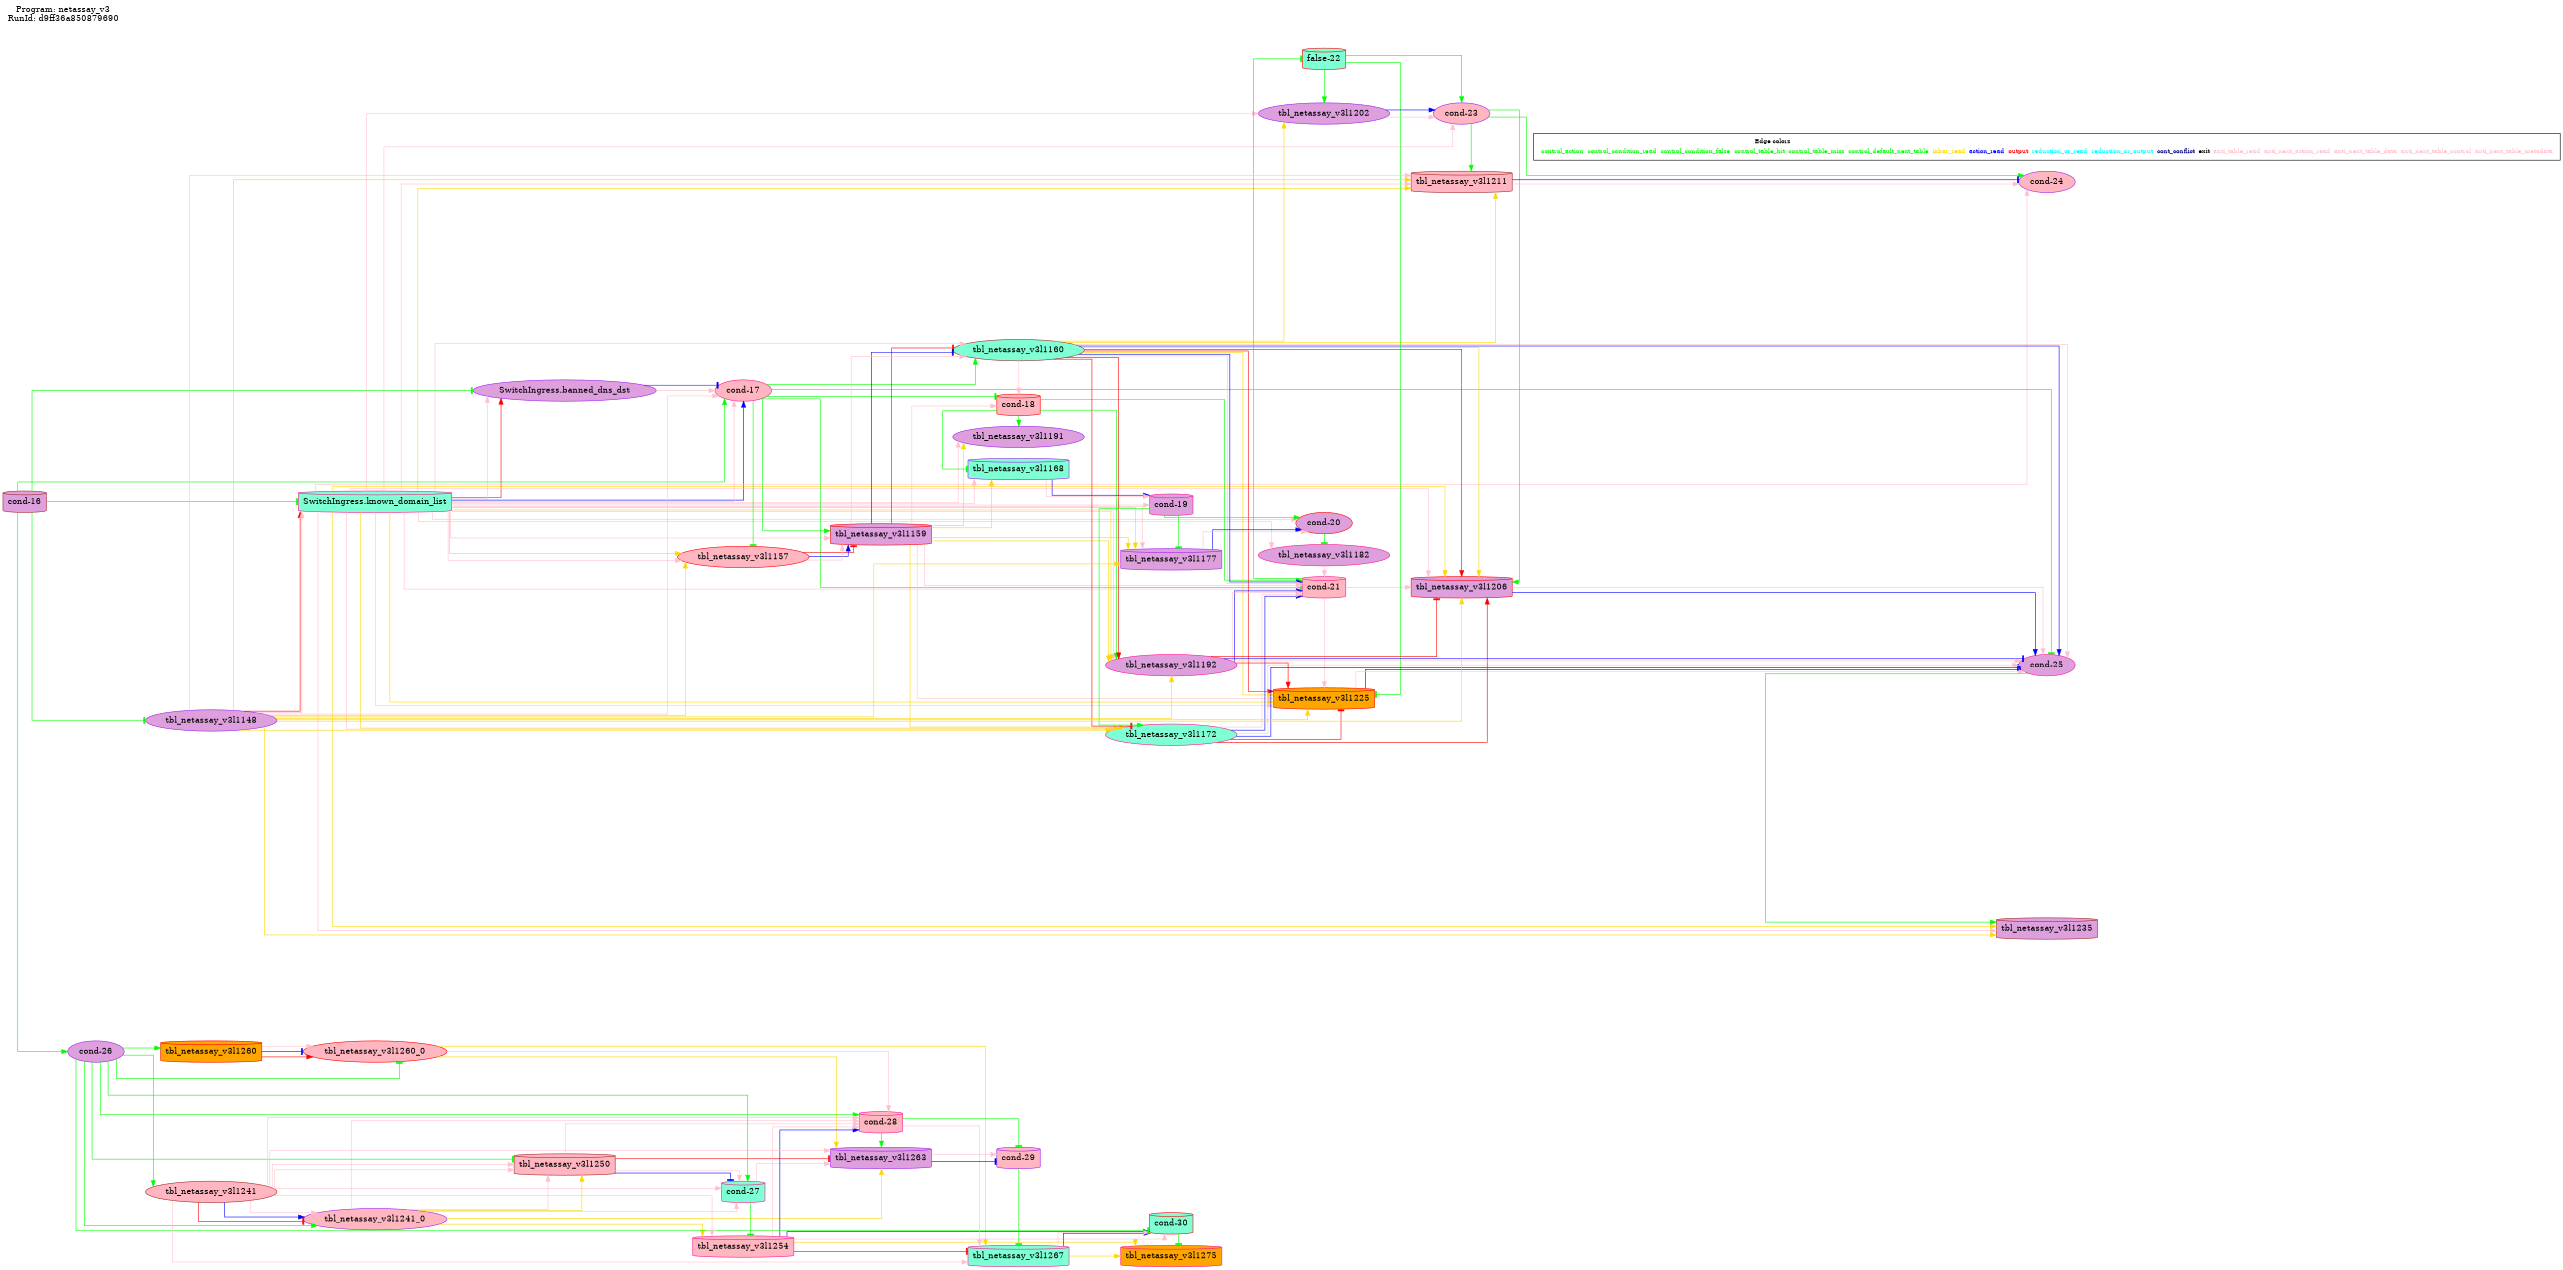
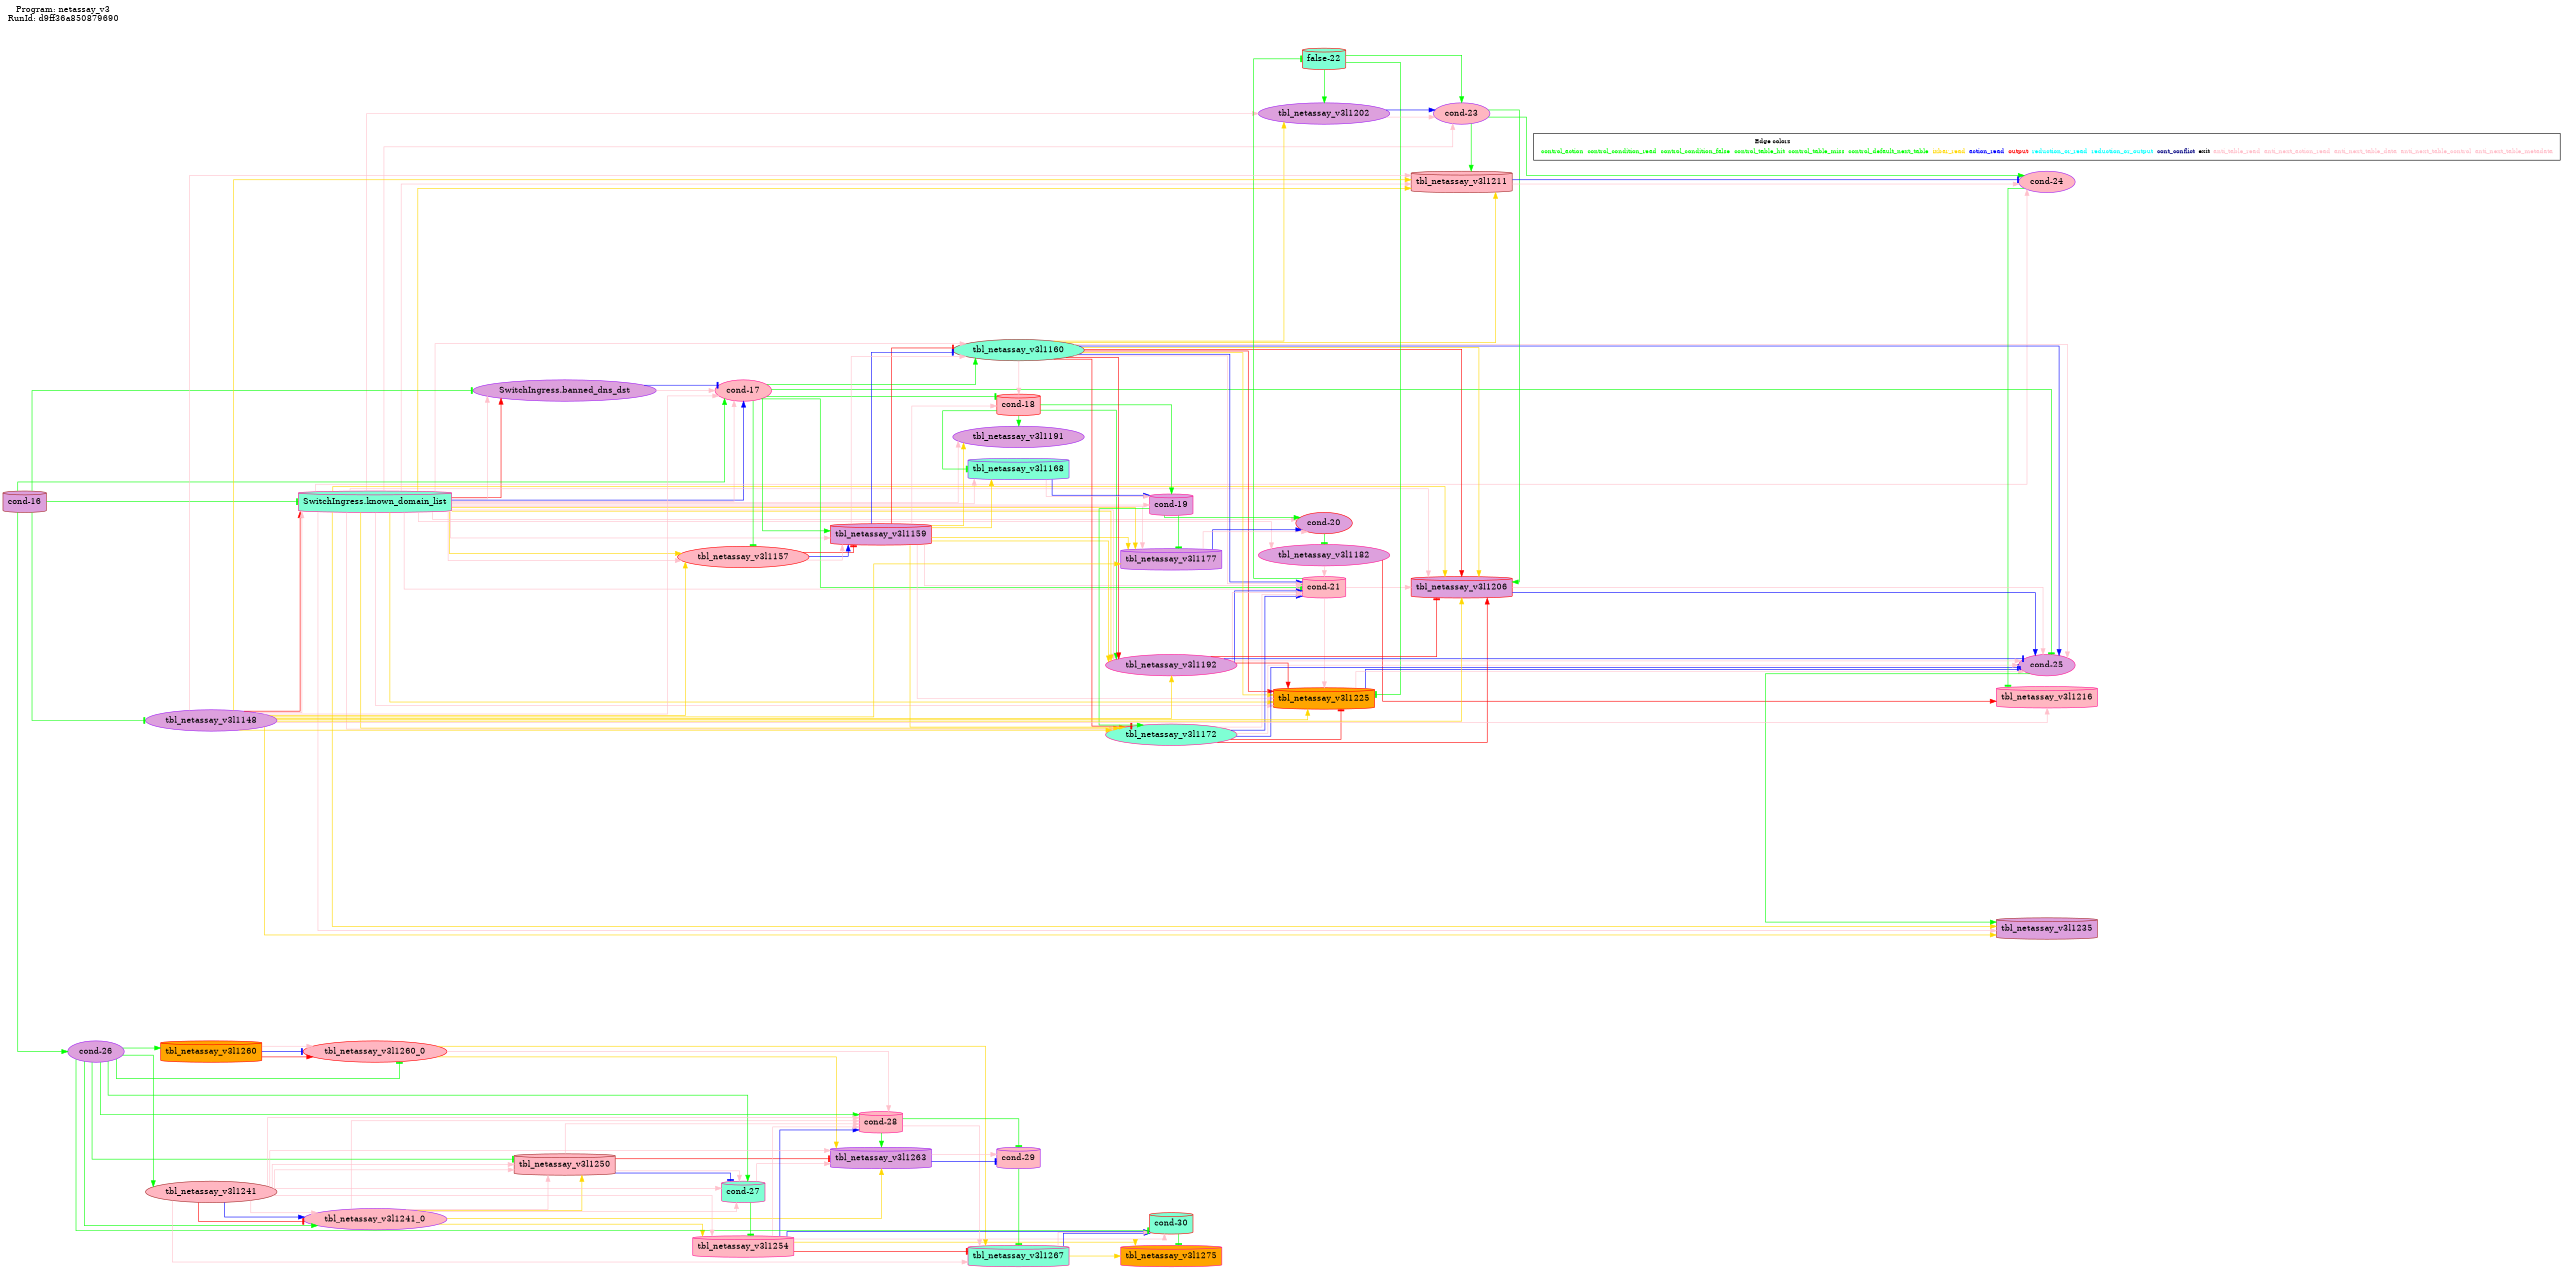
edge "cond-18" -> "cond-21": now "cond-18" -> "cond-19"
node "tbl_netassay_v3l1216": added
